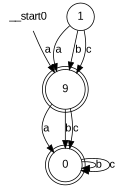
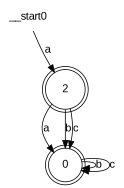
node "1": removed
node "9": label "9" -> "2"
